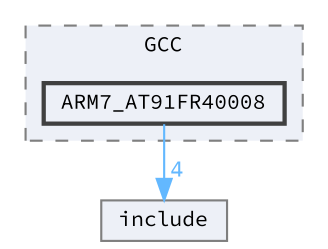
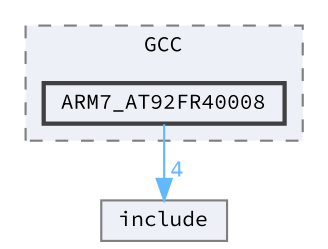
node "ARM7_AT91FR40008": label "ARM7_AT91FR40008" -> "ARM7_AT92FR40008"
